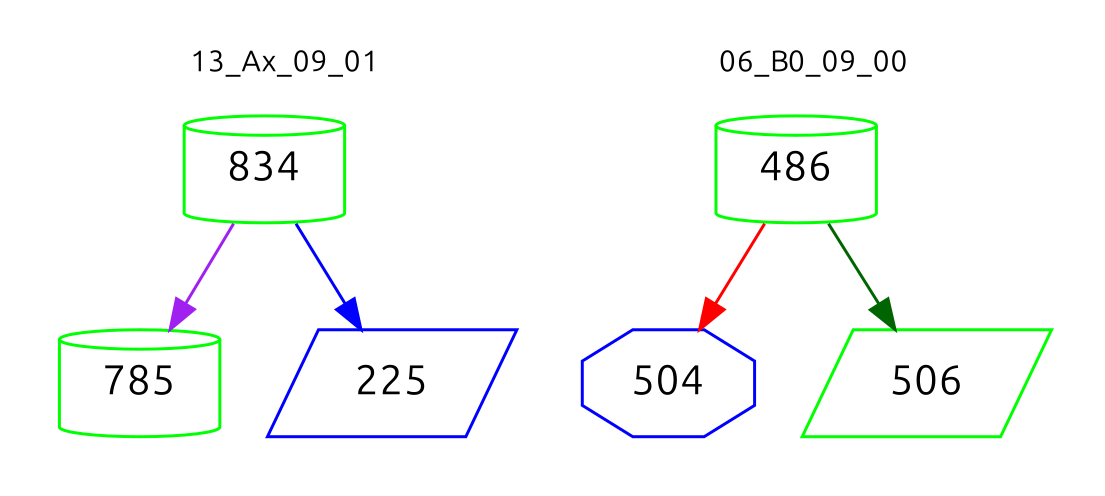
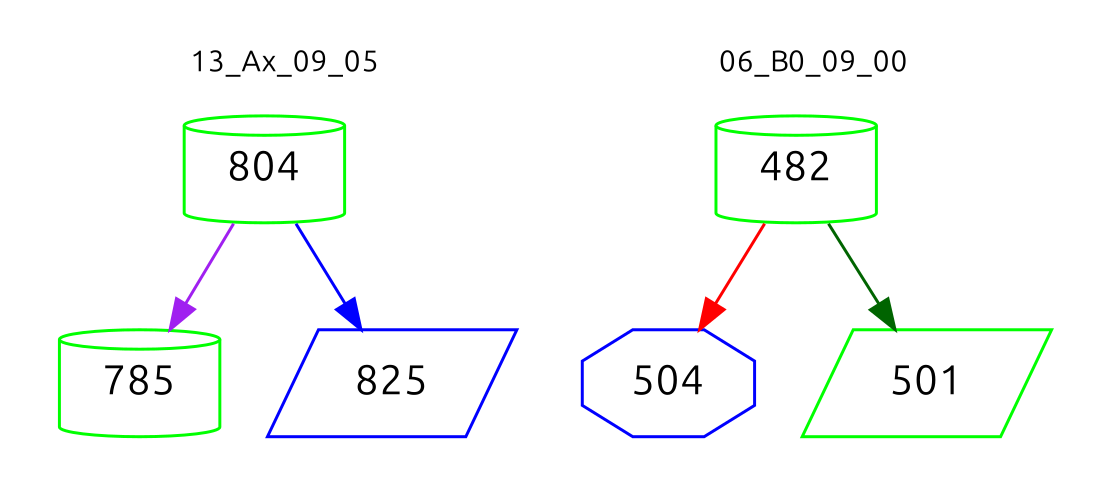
cluster "13_Ax_09_01": label "13_Ax_09_01" -> "13_Ax_09_05"
node "834": label "834" -> "804"
node "486": label "486" -> "482"
node "225": label "225" -> "825"
node "506": label "506" -> "501"
